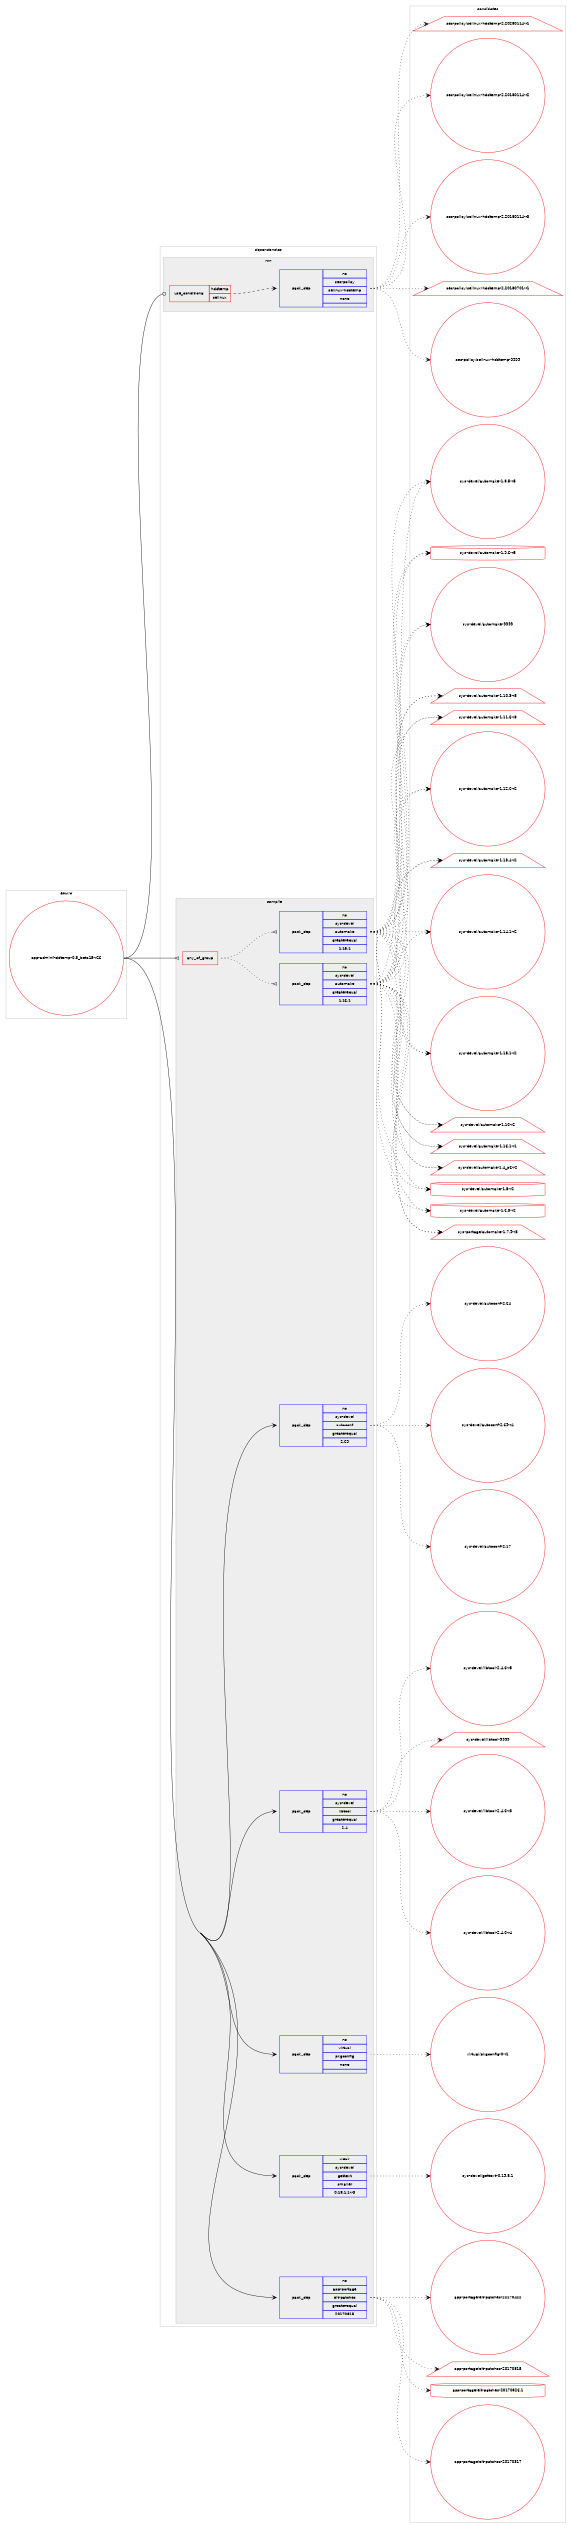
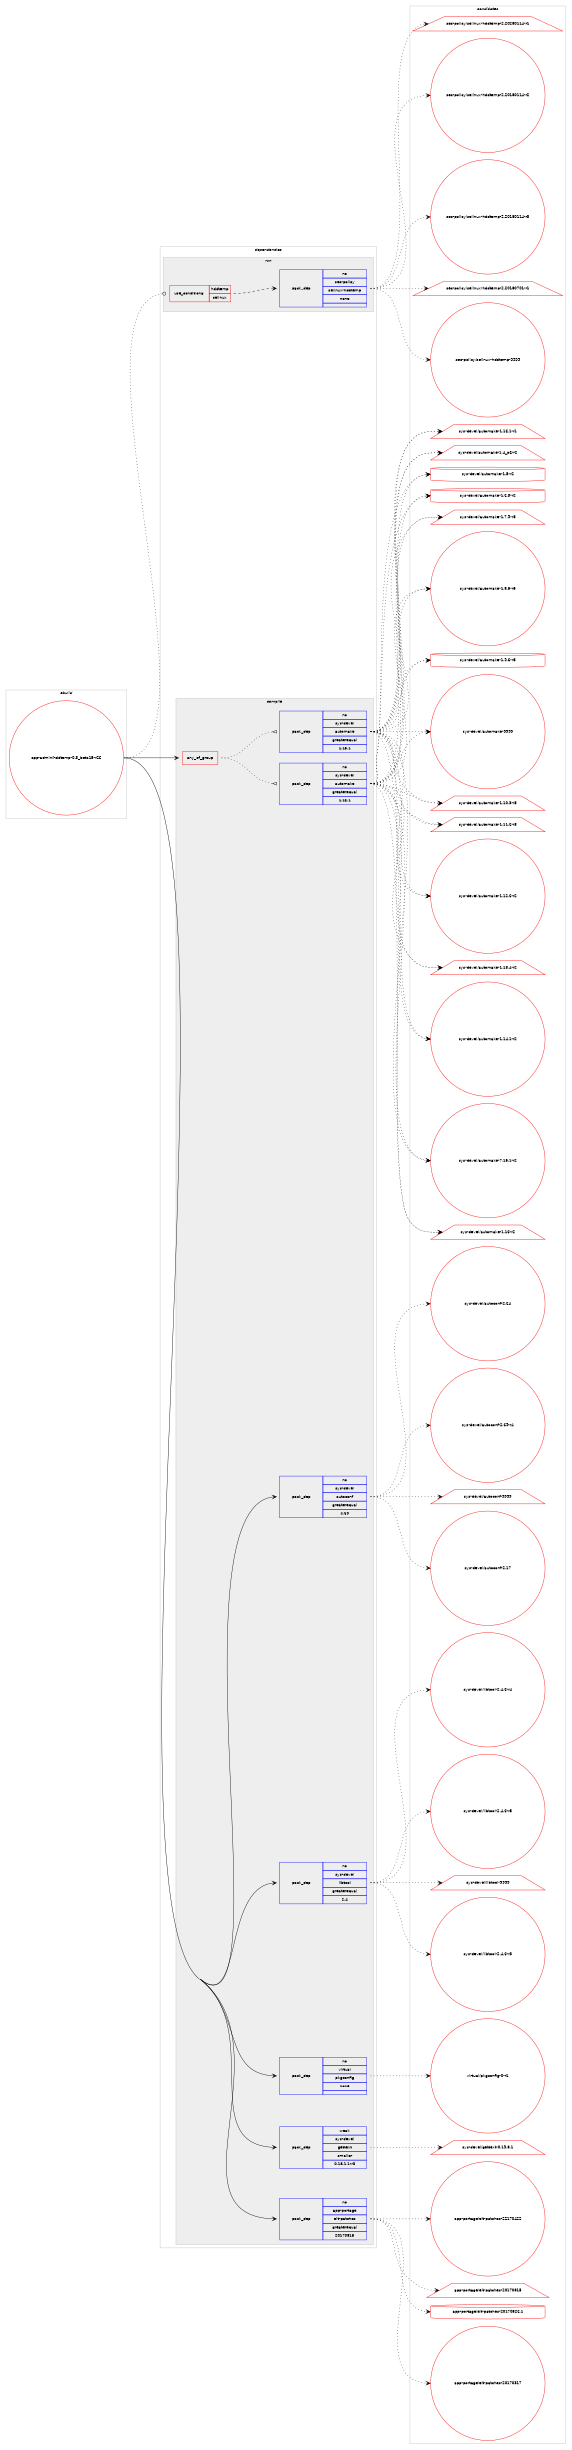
edge "app-admin/hddtemp-0.3_beta15-r26" -> "use_conditional": style solid -> dotted
edge "app-admin/hddtemp-0.3_beta15-r26" -> "any_of_group": arrowhead oinv -> vee
node "sys-devel/automake-1.15.1-r2": label "sys-devel/automake-1.15.1-r2" -> "sys-devel/automake-7.15.1-r2"
node "sys-portage/automake-1.7.9-r3": label "sys-portage/automake-1.7.9-r3" -> "sys-devel/automake-1.7.9-r3"
node "sys-devel/autoconf-9999": added
node "sys-devel/gettext-0.19.8.1": shape circle -> trapezium
